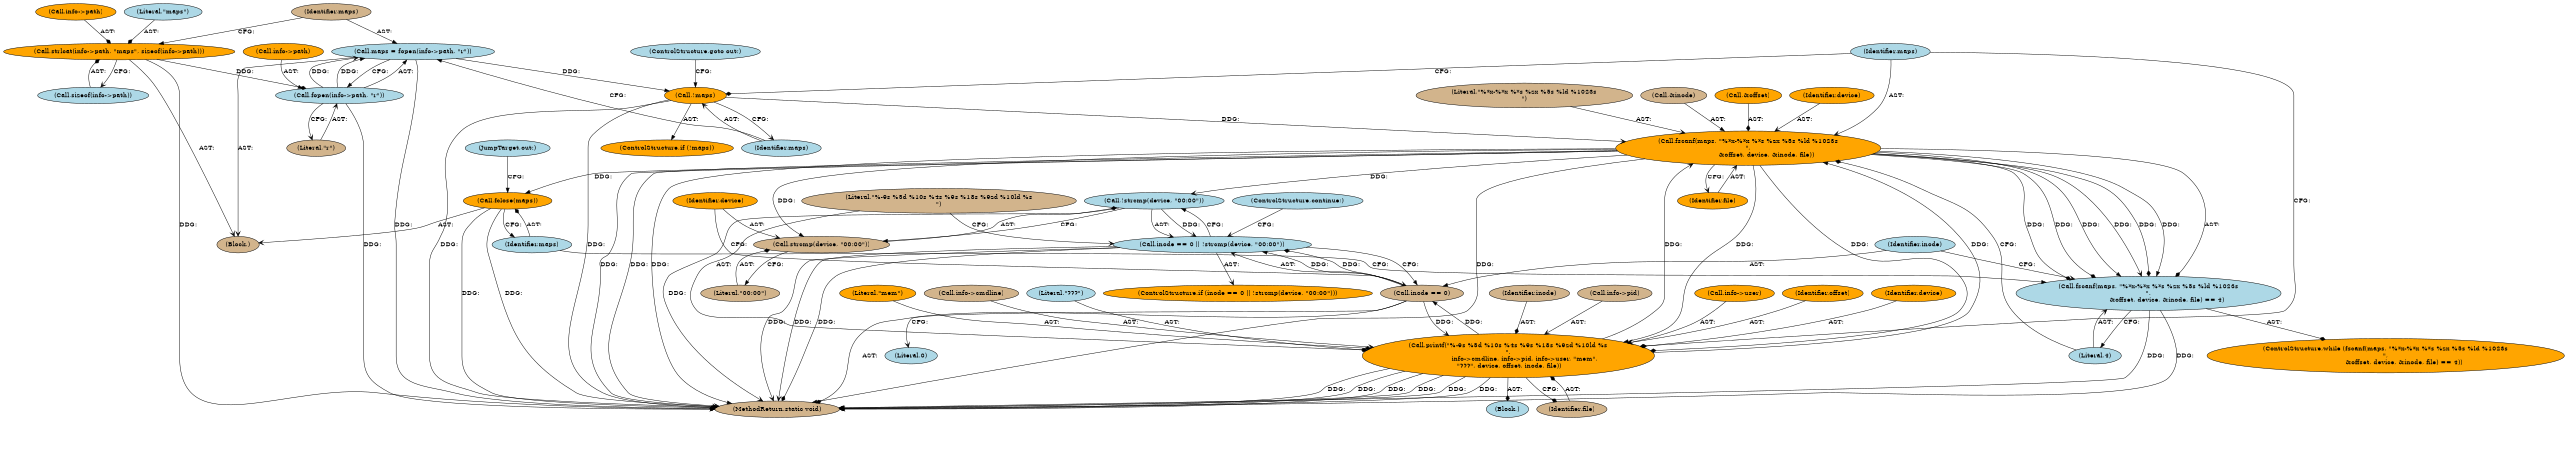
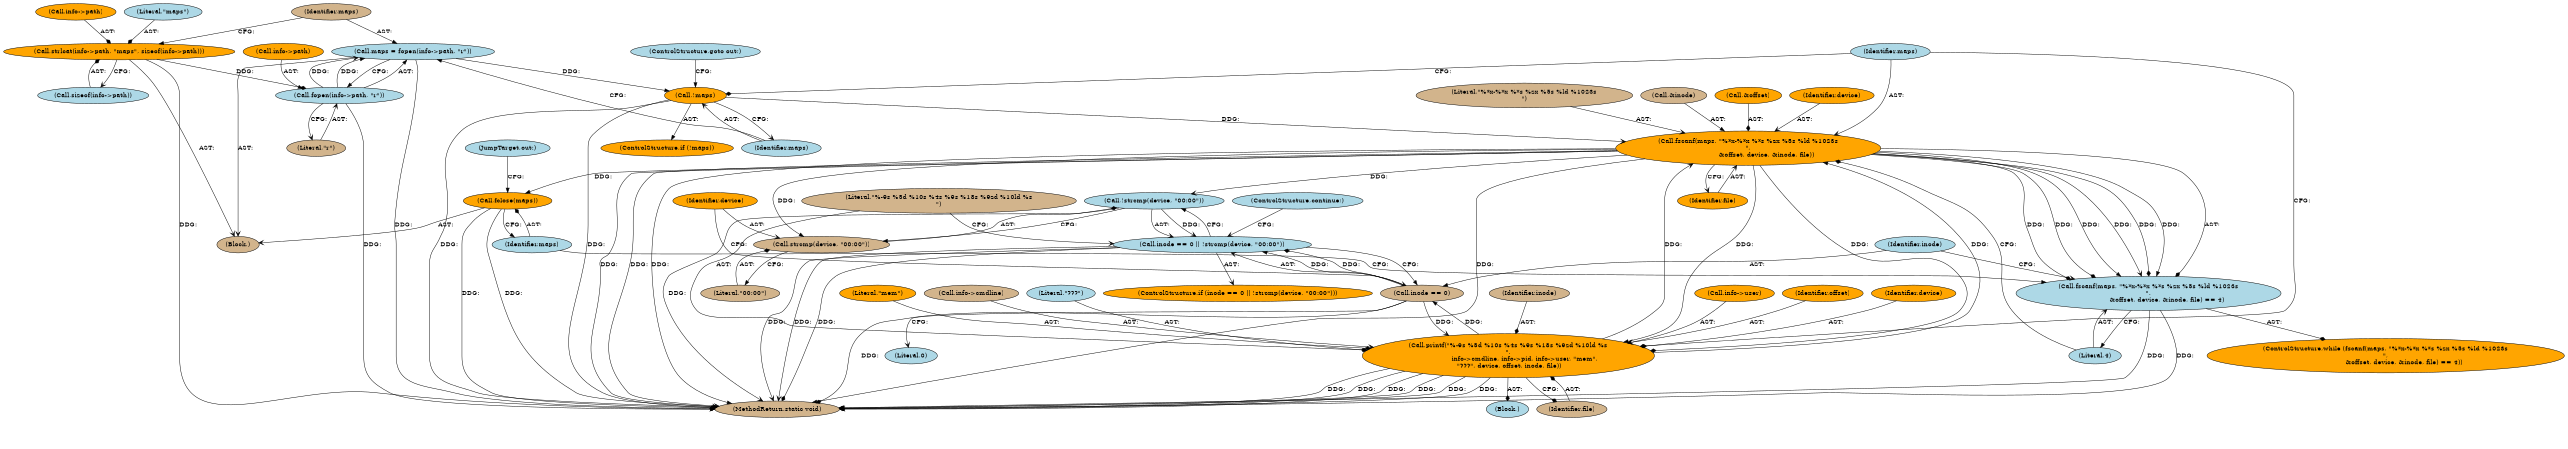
node "(Call,info->pid)": removed
edge "(Call,inode == 0)" -> "(MethodReturn,static void)": label "AST: " -> "DDG: "
